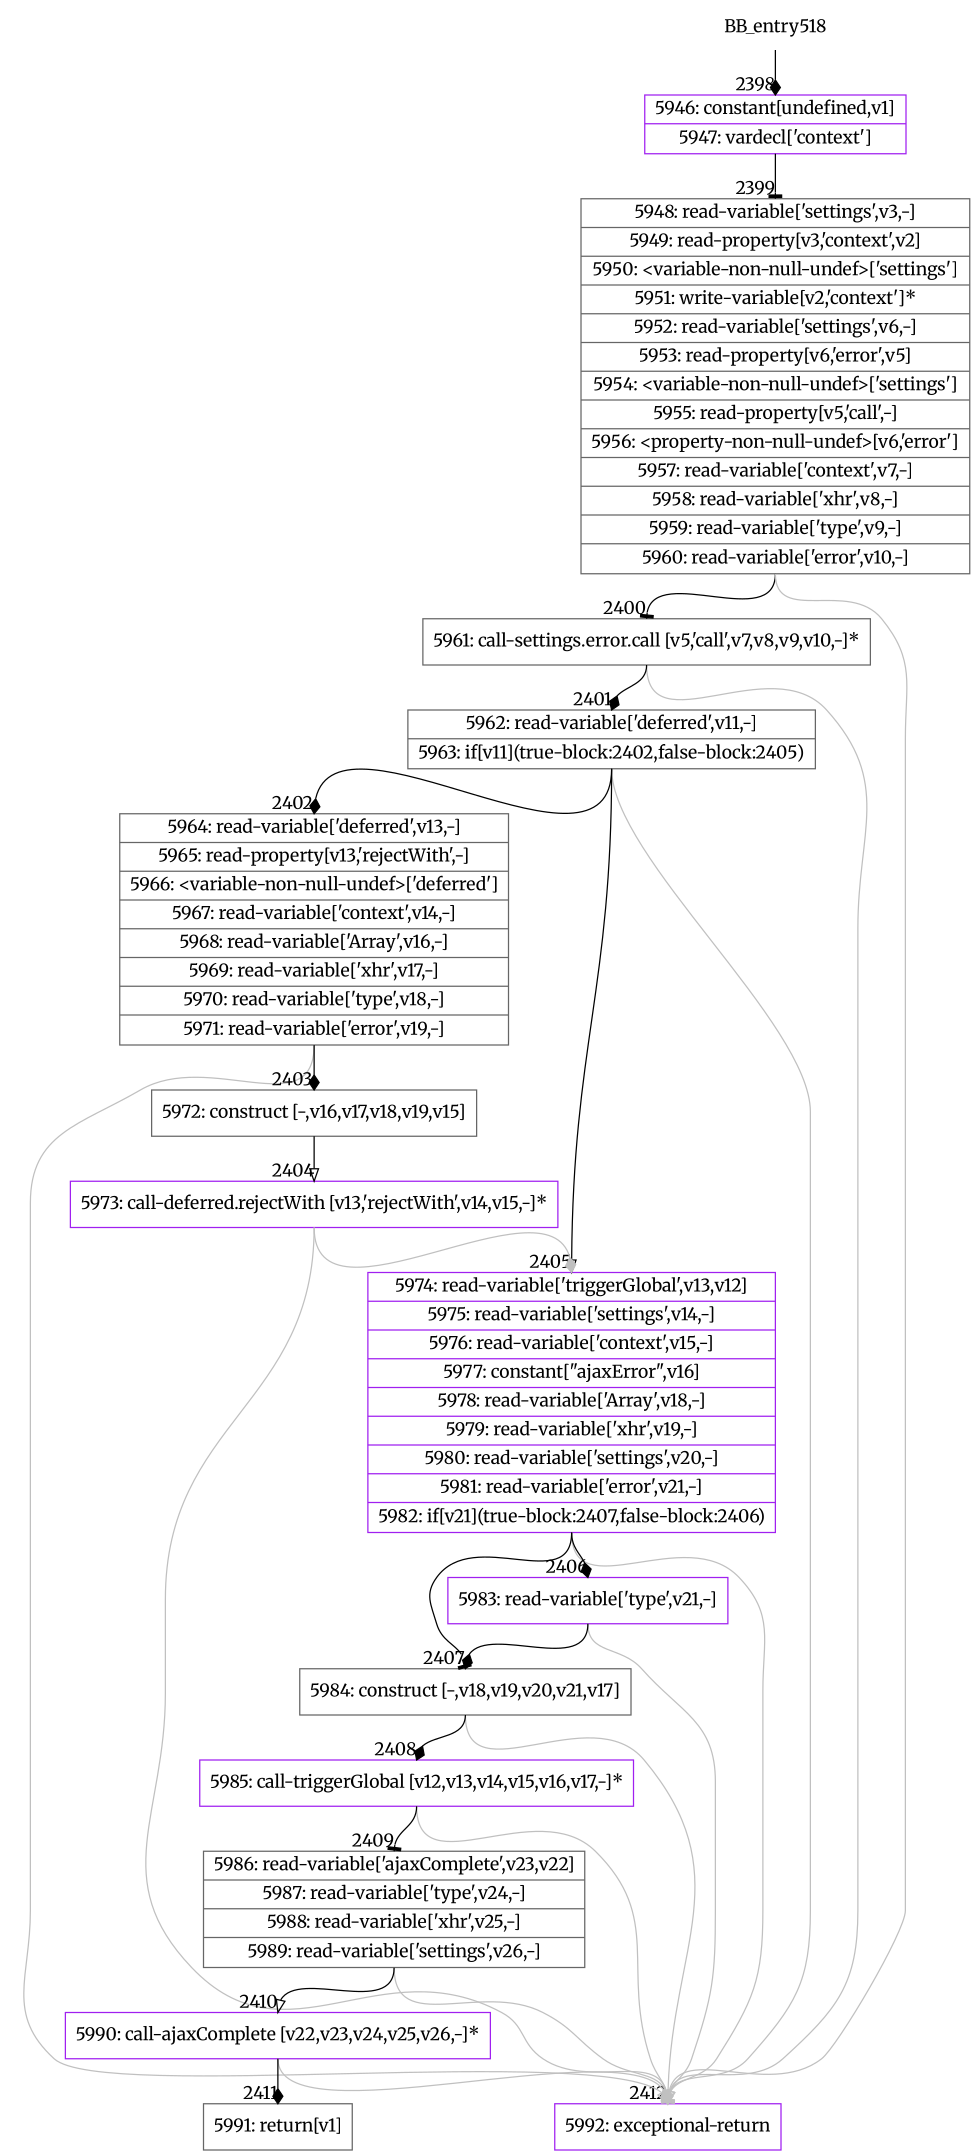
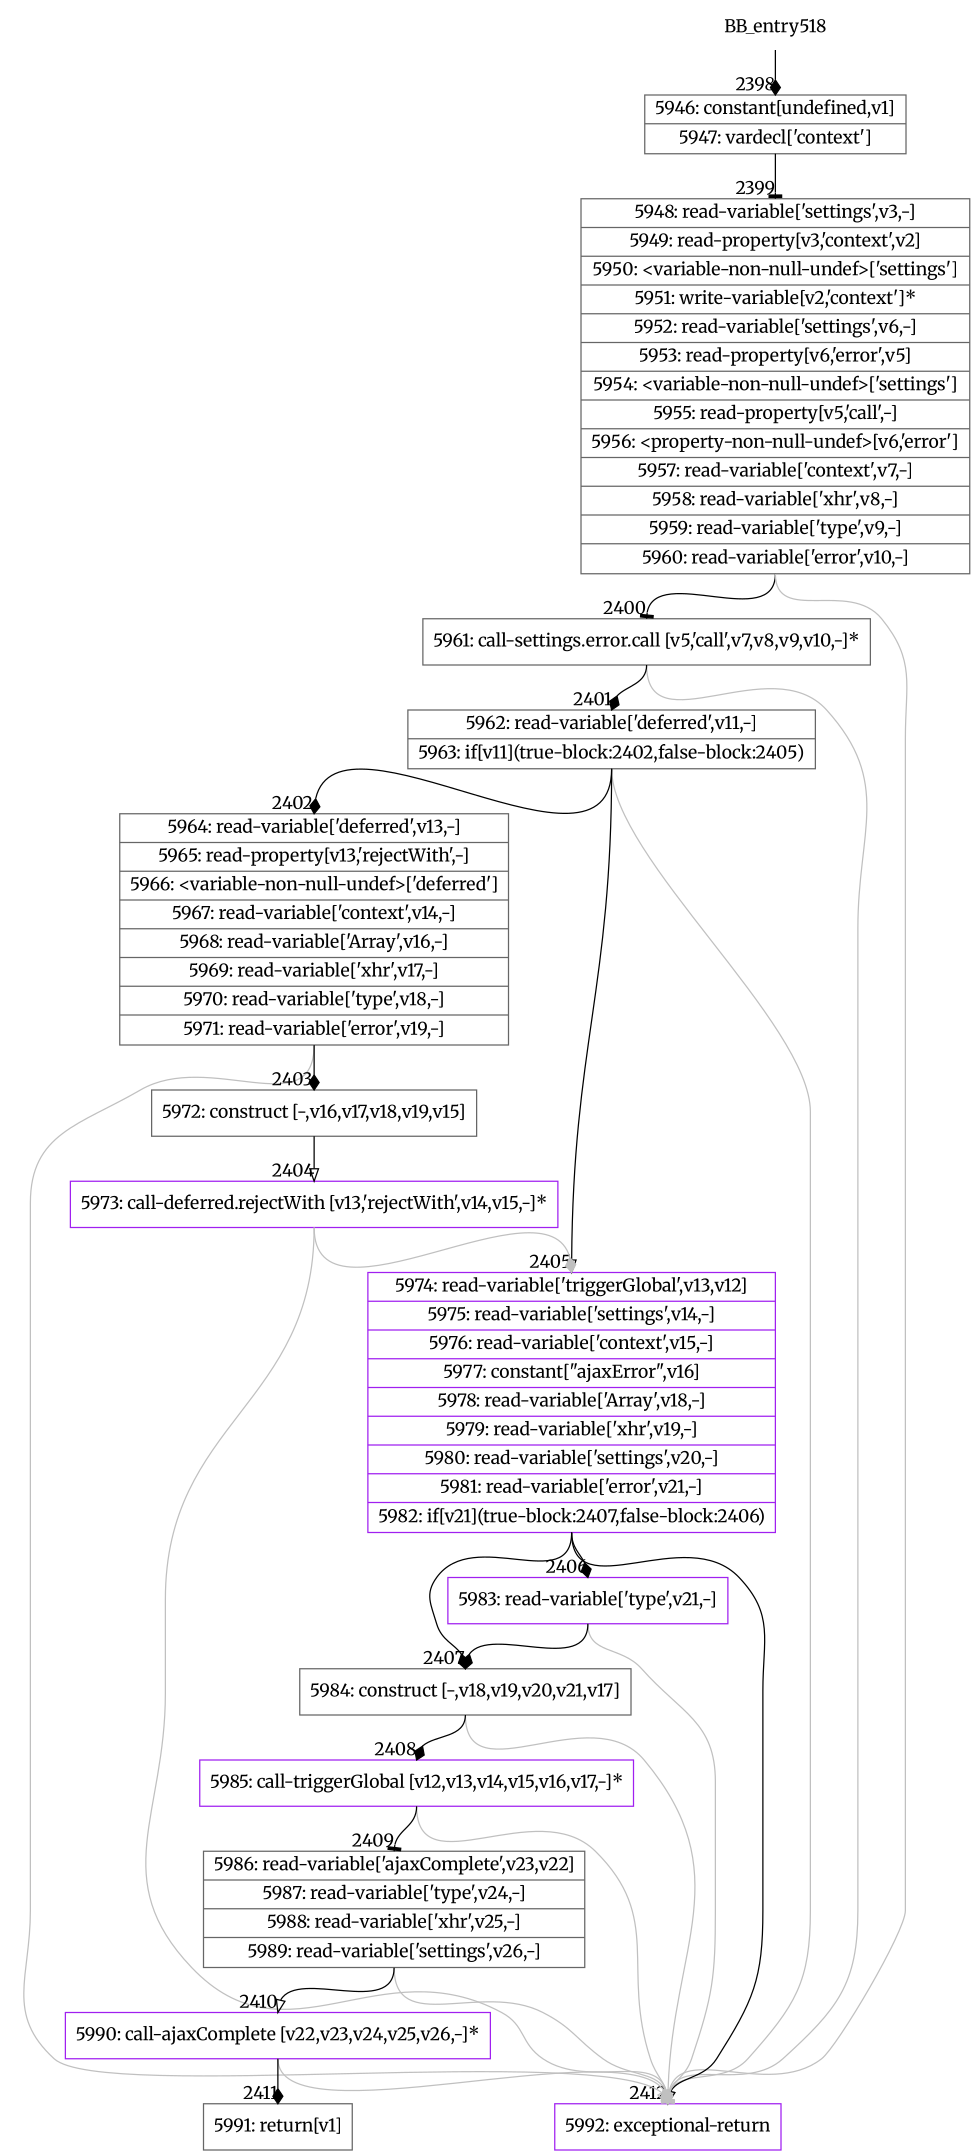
node "5946: constant[undefined,v1]": color purple -> gray40
edge "5974: read-variable['triggerGlobal',v13,v12]" -> "5984: construct [-,v18,v19,v20,v21,v17]": arrowhead tee -> diamond
edge "5974: read-variable['triggerGlobal',v13,v12]" -> "5992: exceptional-return": color gray -> black
